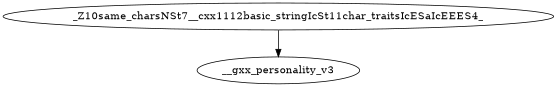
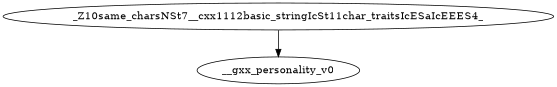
node "__gxx_personality_v3": label "__gxx_personality_v3" -> "__gxx_personality_v0"
